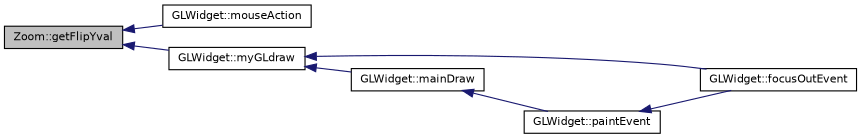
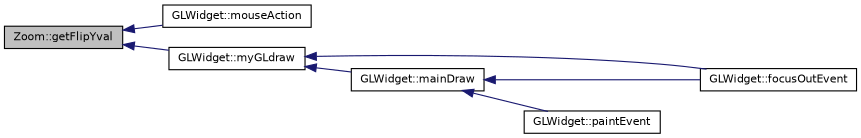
edge "GLWidget::focusOutEvent" -> "GLWidget::paintEvent": now "GLWidget::focusOutEvent" -> "GLWidget::mainDraw"
